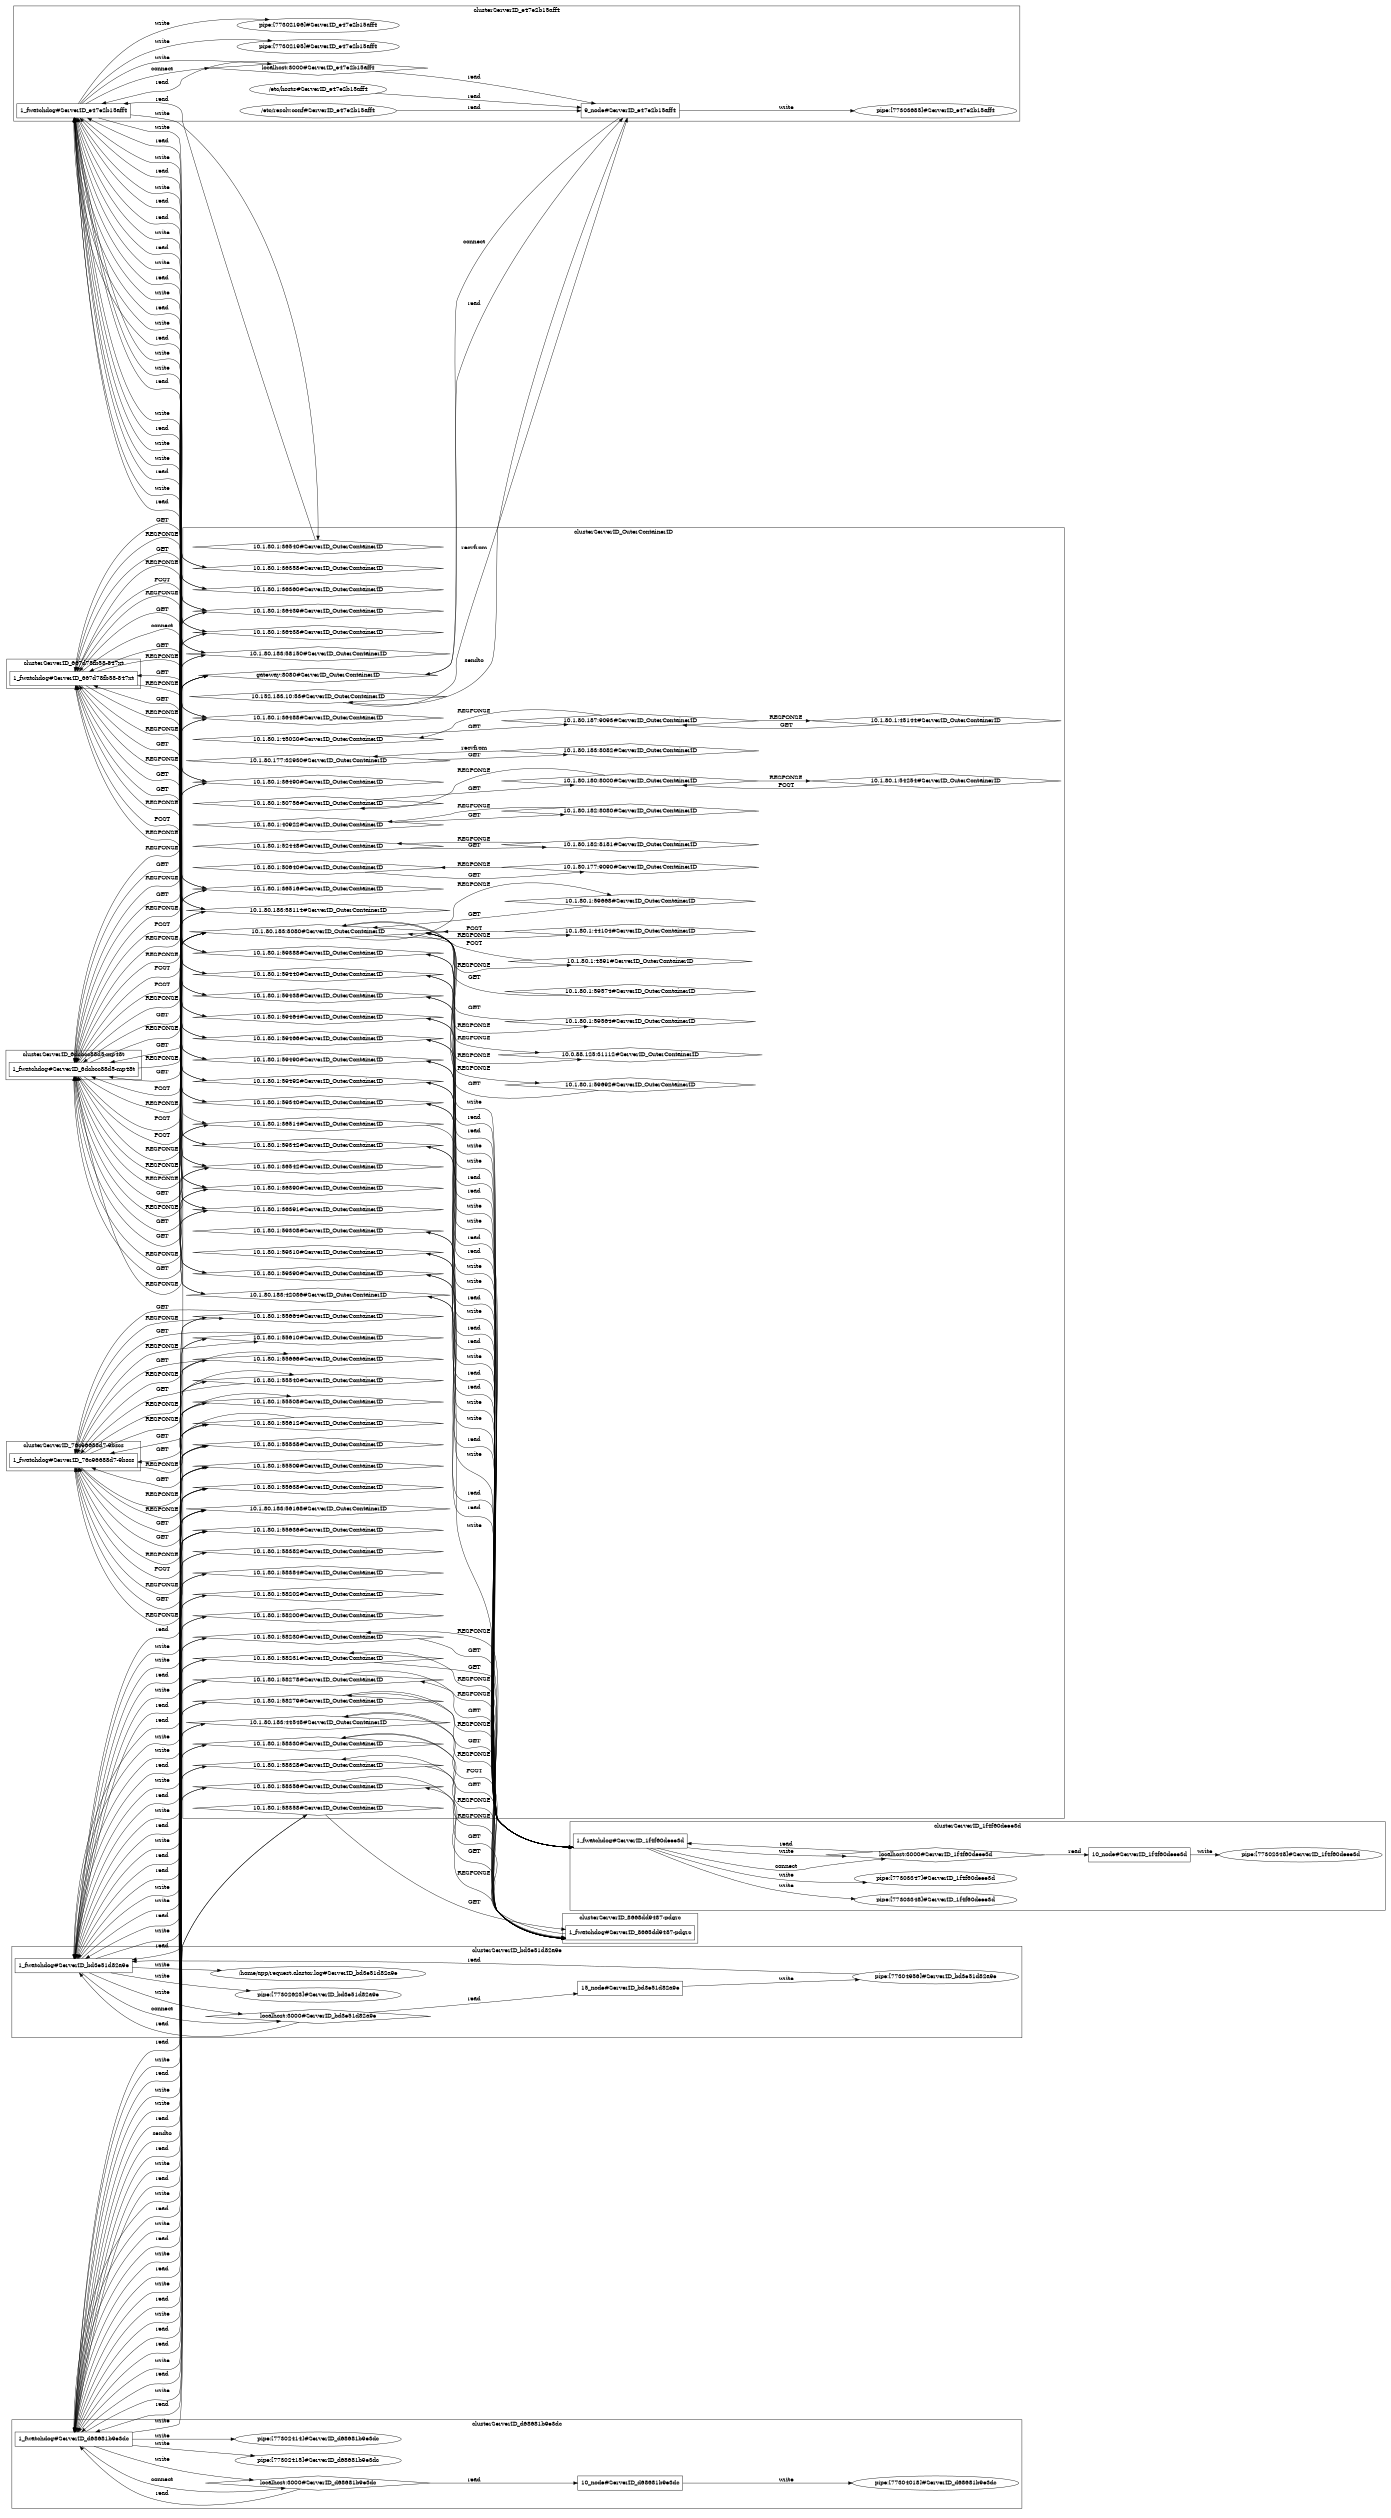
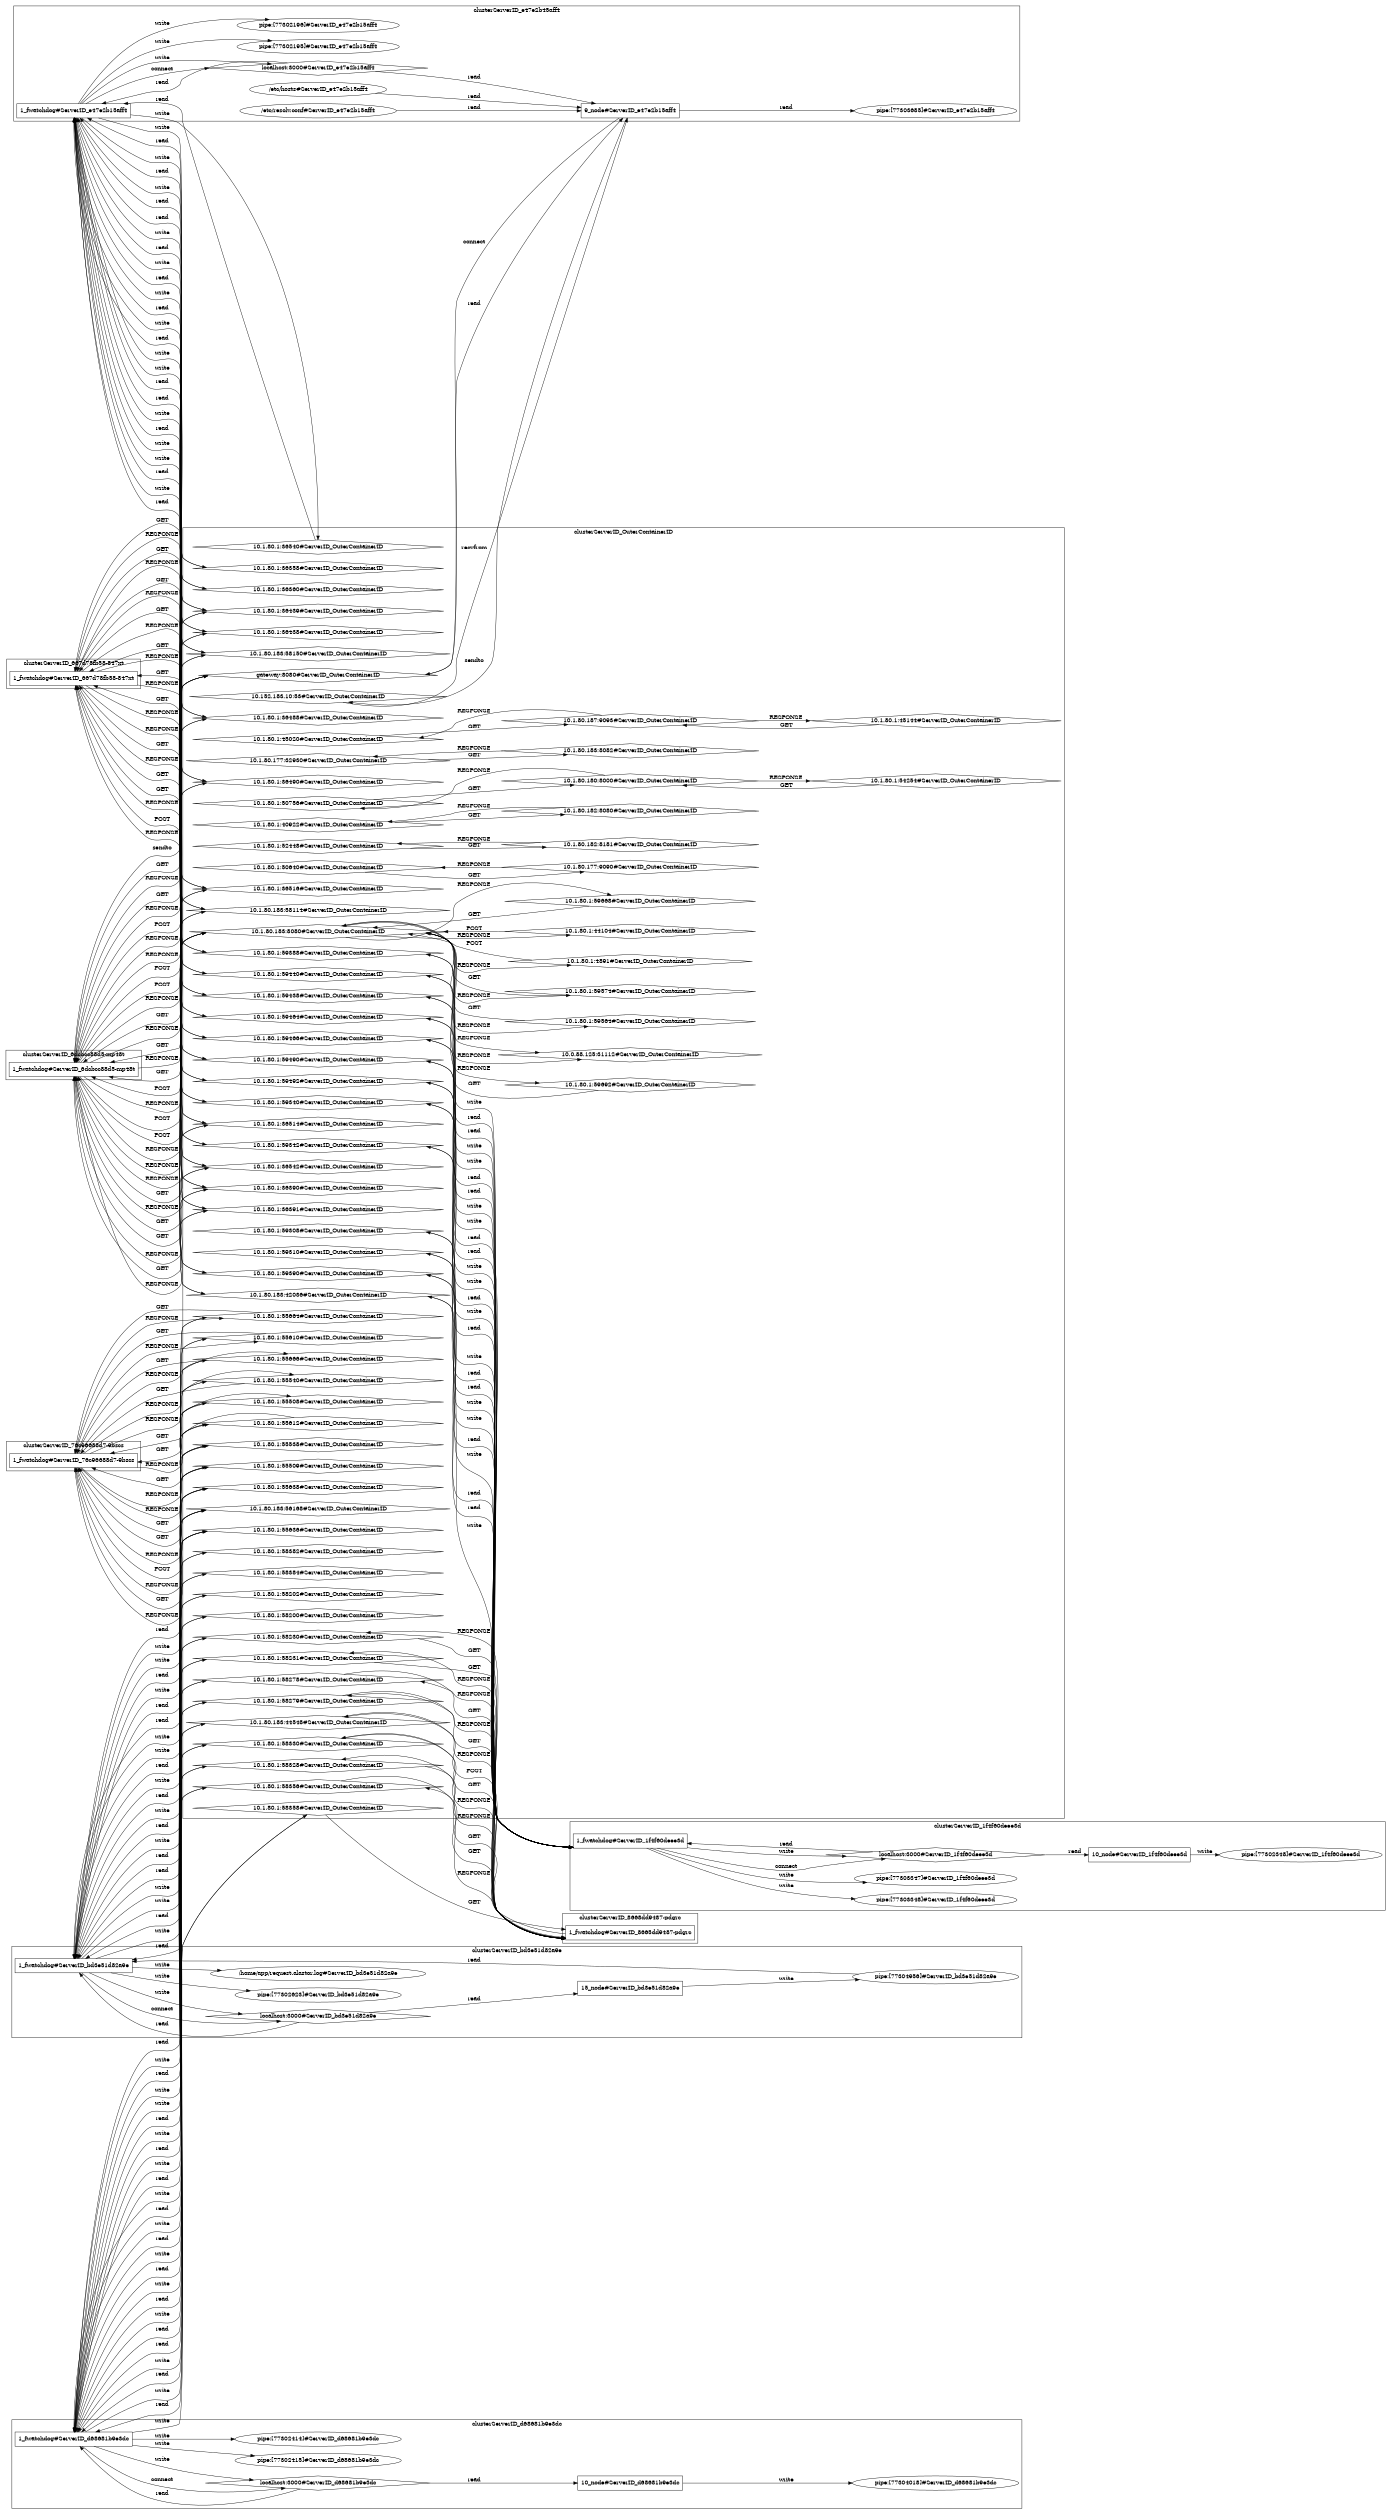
cluster "clusterServerID_e47e2b15aff4": label "clusterServerID_e47e2b15aff4" -> "clusterServerID_e47e2b45aff4"
edge "9_node#ServerID_e47e2b15aff4" -> "pipe:[77303685]#ServerID_e47e2b15aff4": label "write" -> "read"
edge "10.1.80.1:59438#ServerID_OuterContainerID" -> "1_fwatchdog#ServerID_667d78fb58-847xt": label "POST" -> "GET"
edge "1_fwatchdog#ServerID_667d78fb58-847xt" -> "10.1.80.1:59464#ServerID_OuterContainerID": label "connect" -> "RESPONSE"
edge "10.1.80.183:8082#ServerID_OuterContainerID" -> "10.1.80.177:32930#ServerID_OuterContainerID": label "recvfrom" -> "RESPONSE"
edge "10.1.80.1:54254#ServerID_OuterContainerID" -> "10.1.80.180:8000#ServerID_OuterContainerID": label "POST" -> "GET"
edge "1_fwatchdog#ServerID_6dcbcc88d5-mp48t" -> "10.1.80.1:36439#ServerID_OuterContainerID": label "RESPONSE" -> "sendto"
edge "10.1.80.183:8080#ServerID_OuterContainerID" -> "10.1.80.1:59574#ServerID_OuterContainerID": added, label "RESPONSE"
edge "10.1.80.1:36514#ServerID_OuterContainerID" -> "1_fwatchdog#ServerID_1f4f60deee3d": now "10.1.80.1:36514#ServerID_OuterContainerID" -> "1_fwatchdog#ServerID_e47e2b15aff4"
edge "1_fwatchdog#ServerID_d68681b9e3dc" -> "10.1.80.1:58200#ServerID_OuterContainerID": label "sendto" -> "write"
